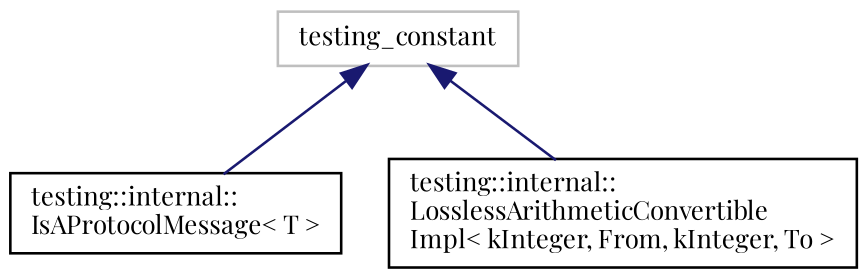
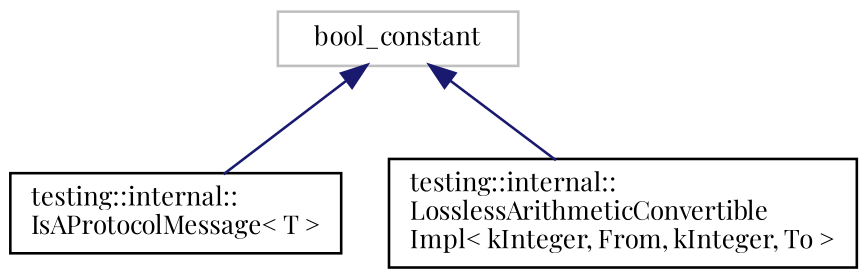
node "testing_constant": label "testing_constant" -> "bool_constant"
